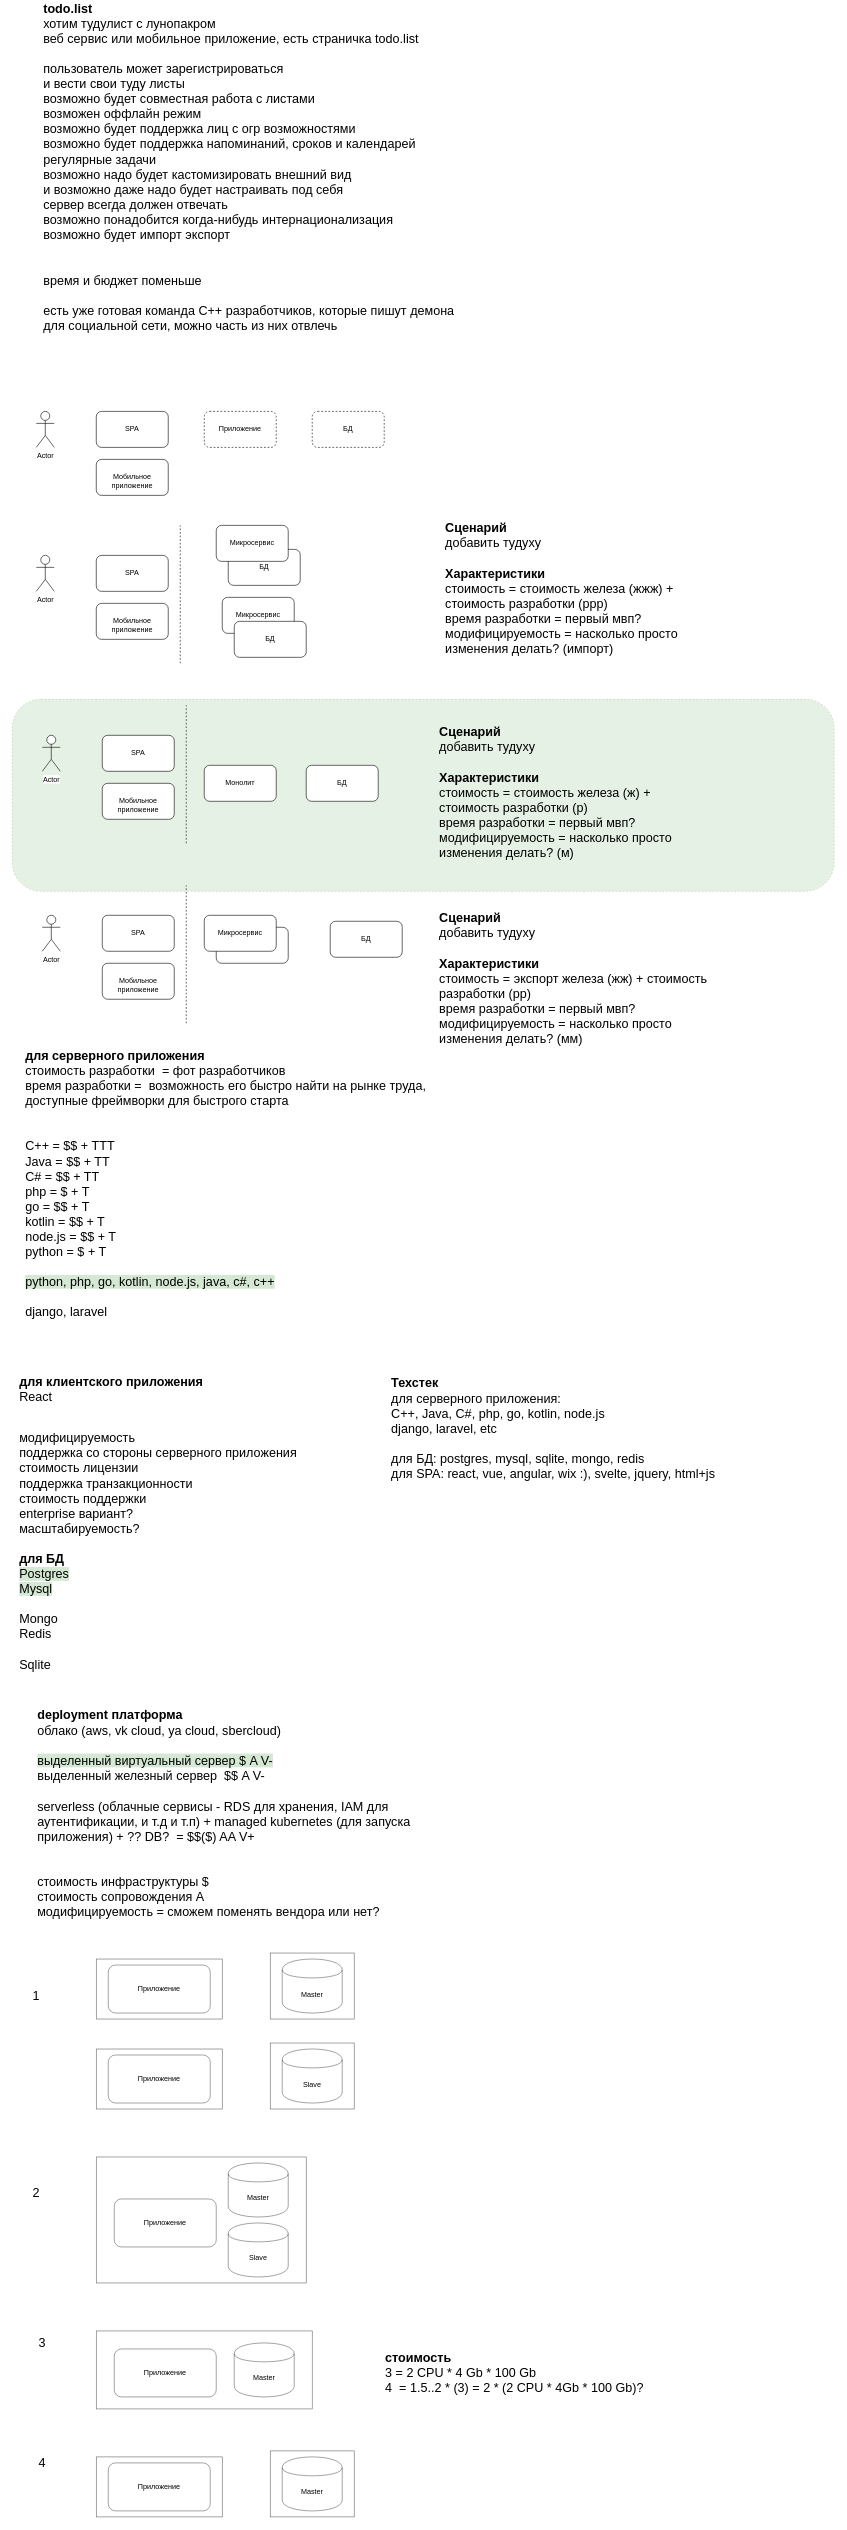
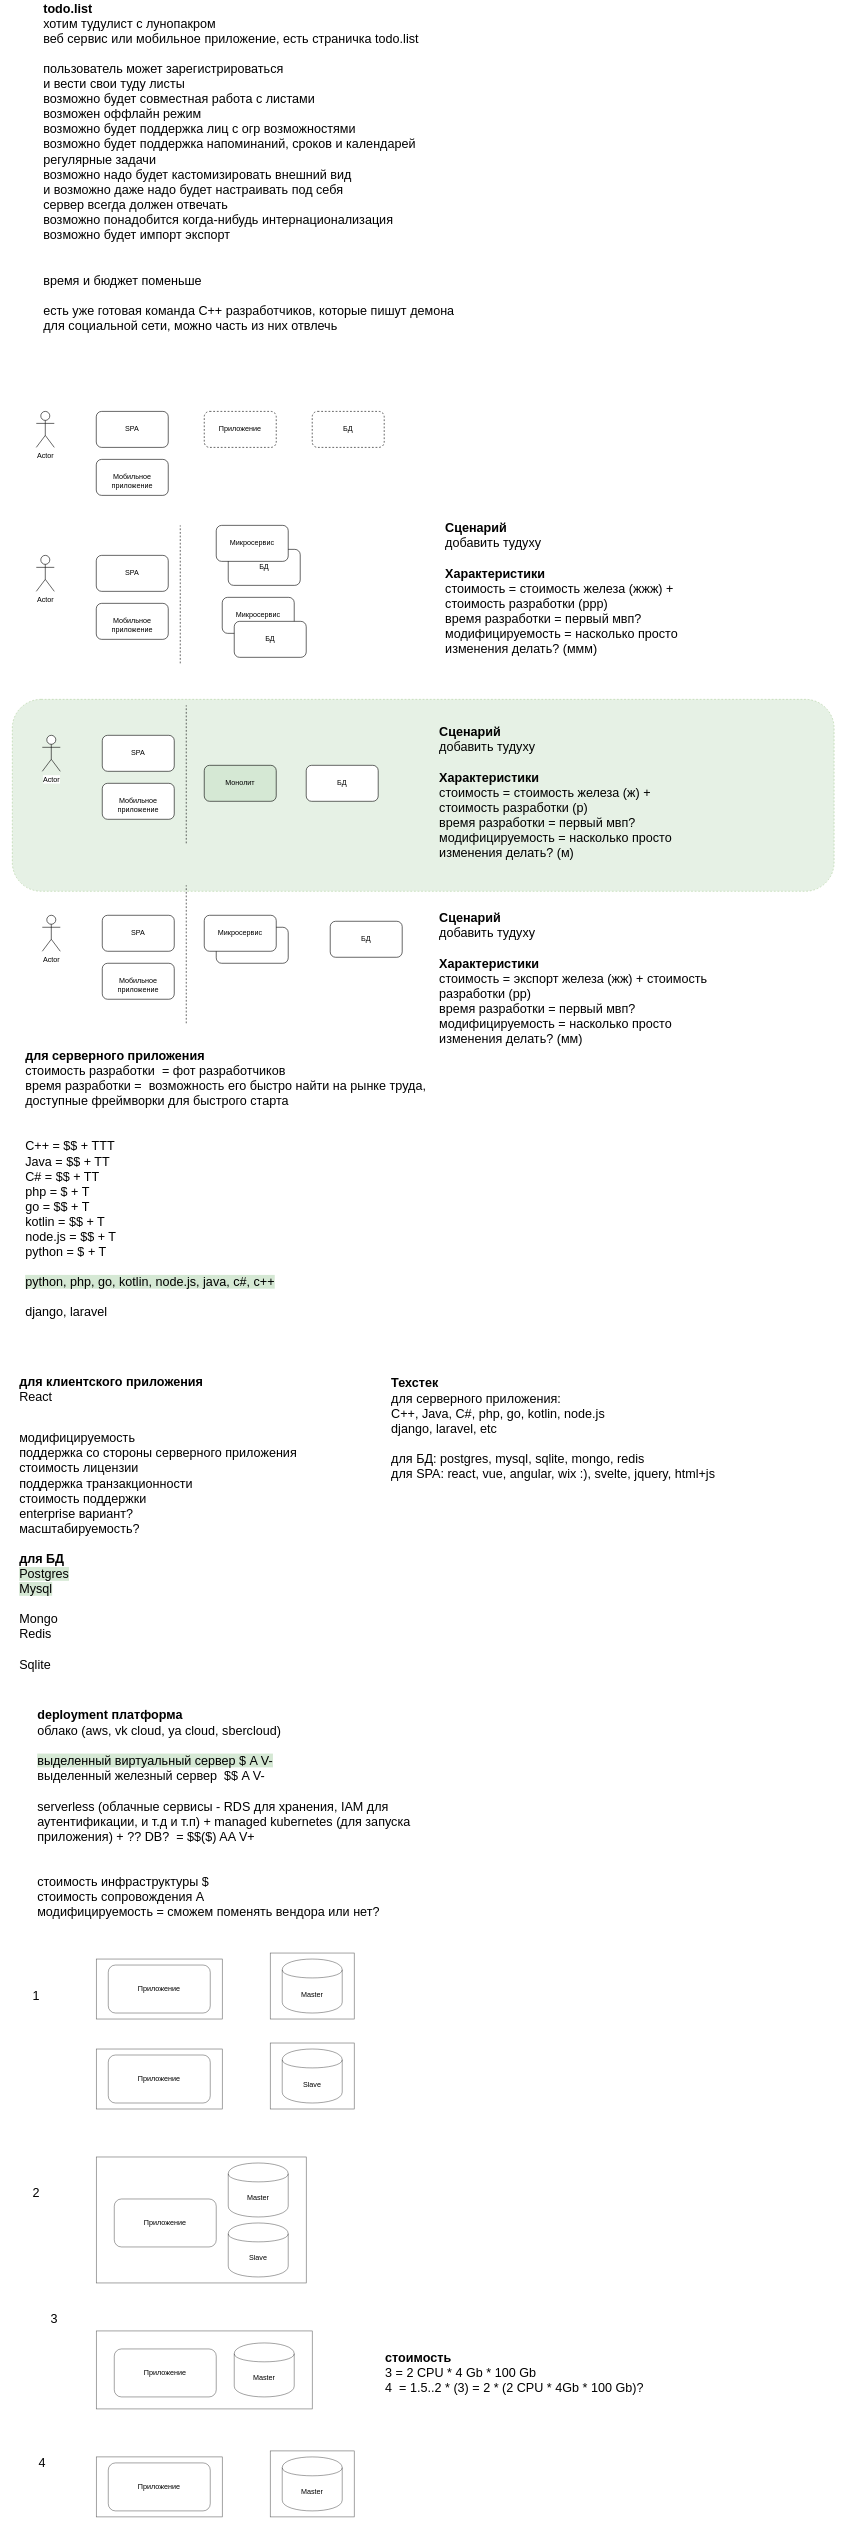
node "Сценарий добавить тудуху Характеристики стоимость = стоимость железа (жжж) + стоимость разработки (ррр) время разработки = первый мвп? модифицируемость = насколько просто изменения делать? (импорт)": label "Сценарий добавить тудуху Характеристики стоимость = стоимость железа (жжж) + стоимость разработки (ррр) время разработки = первый мвп? модифицируемость = насколько просто изменения делать? (импорт)" -> "Сценарий добавить тудуху Характеристики стоимость = стоимость железа (жжж) + стоимость разработки (ррр) время разработки = первый мвп? модифицируемость = насколько просто изменения делать? (ммм)"
node "Монолит": fillcolor #ffffff -> #d5e8d4
node "3": moved (42, 2343) -> (54, 2319)
